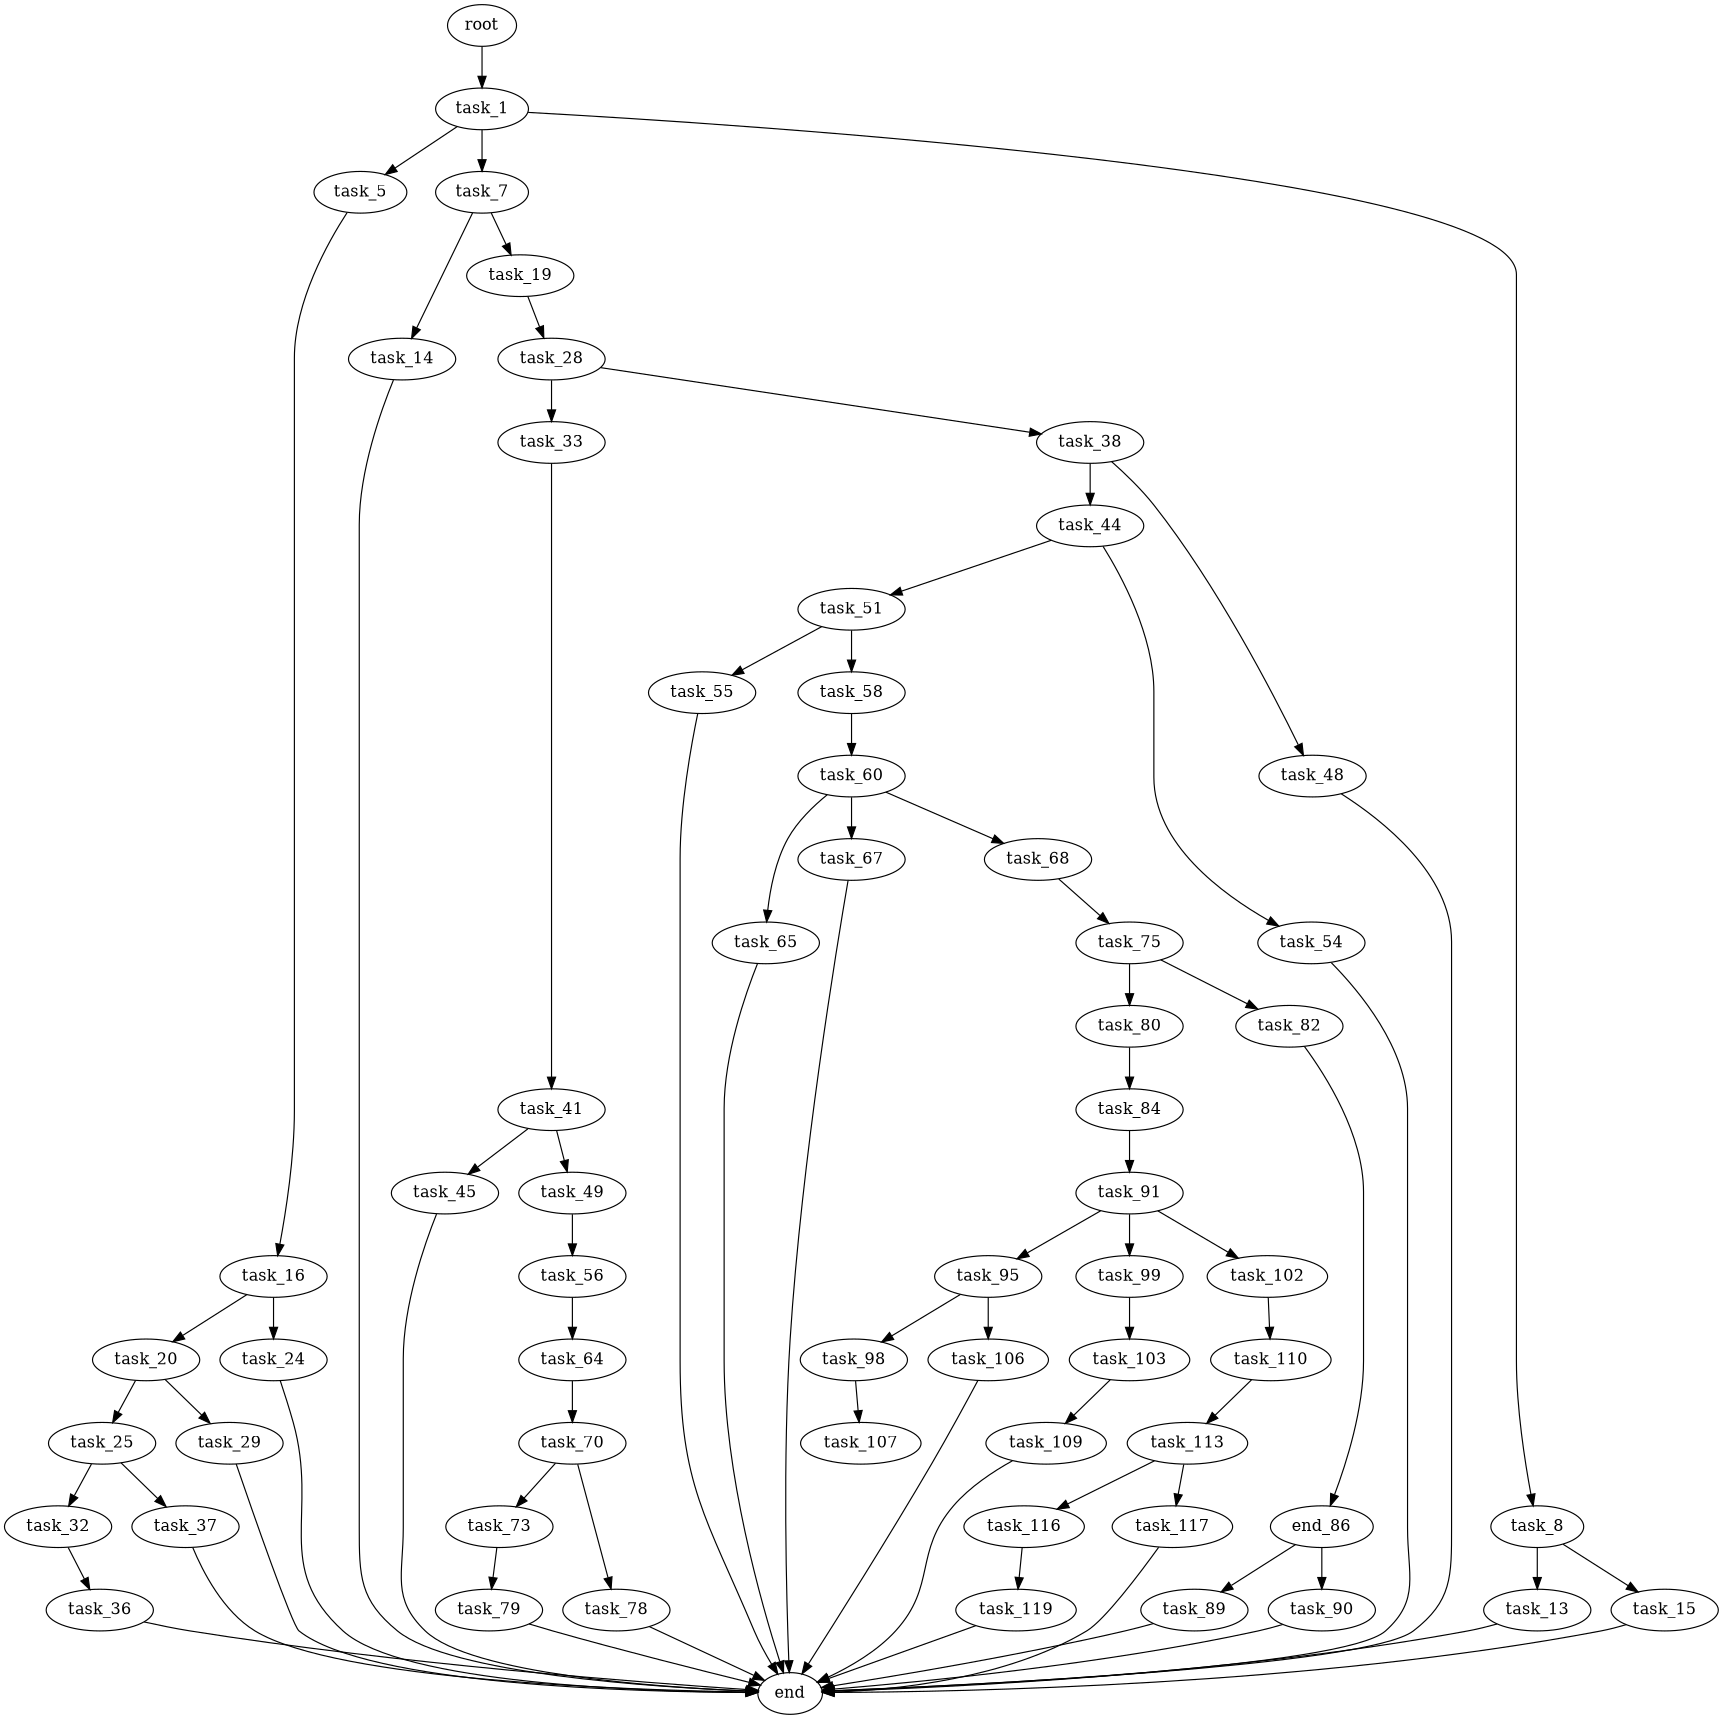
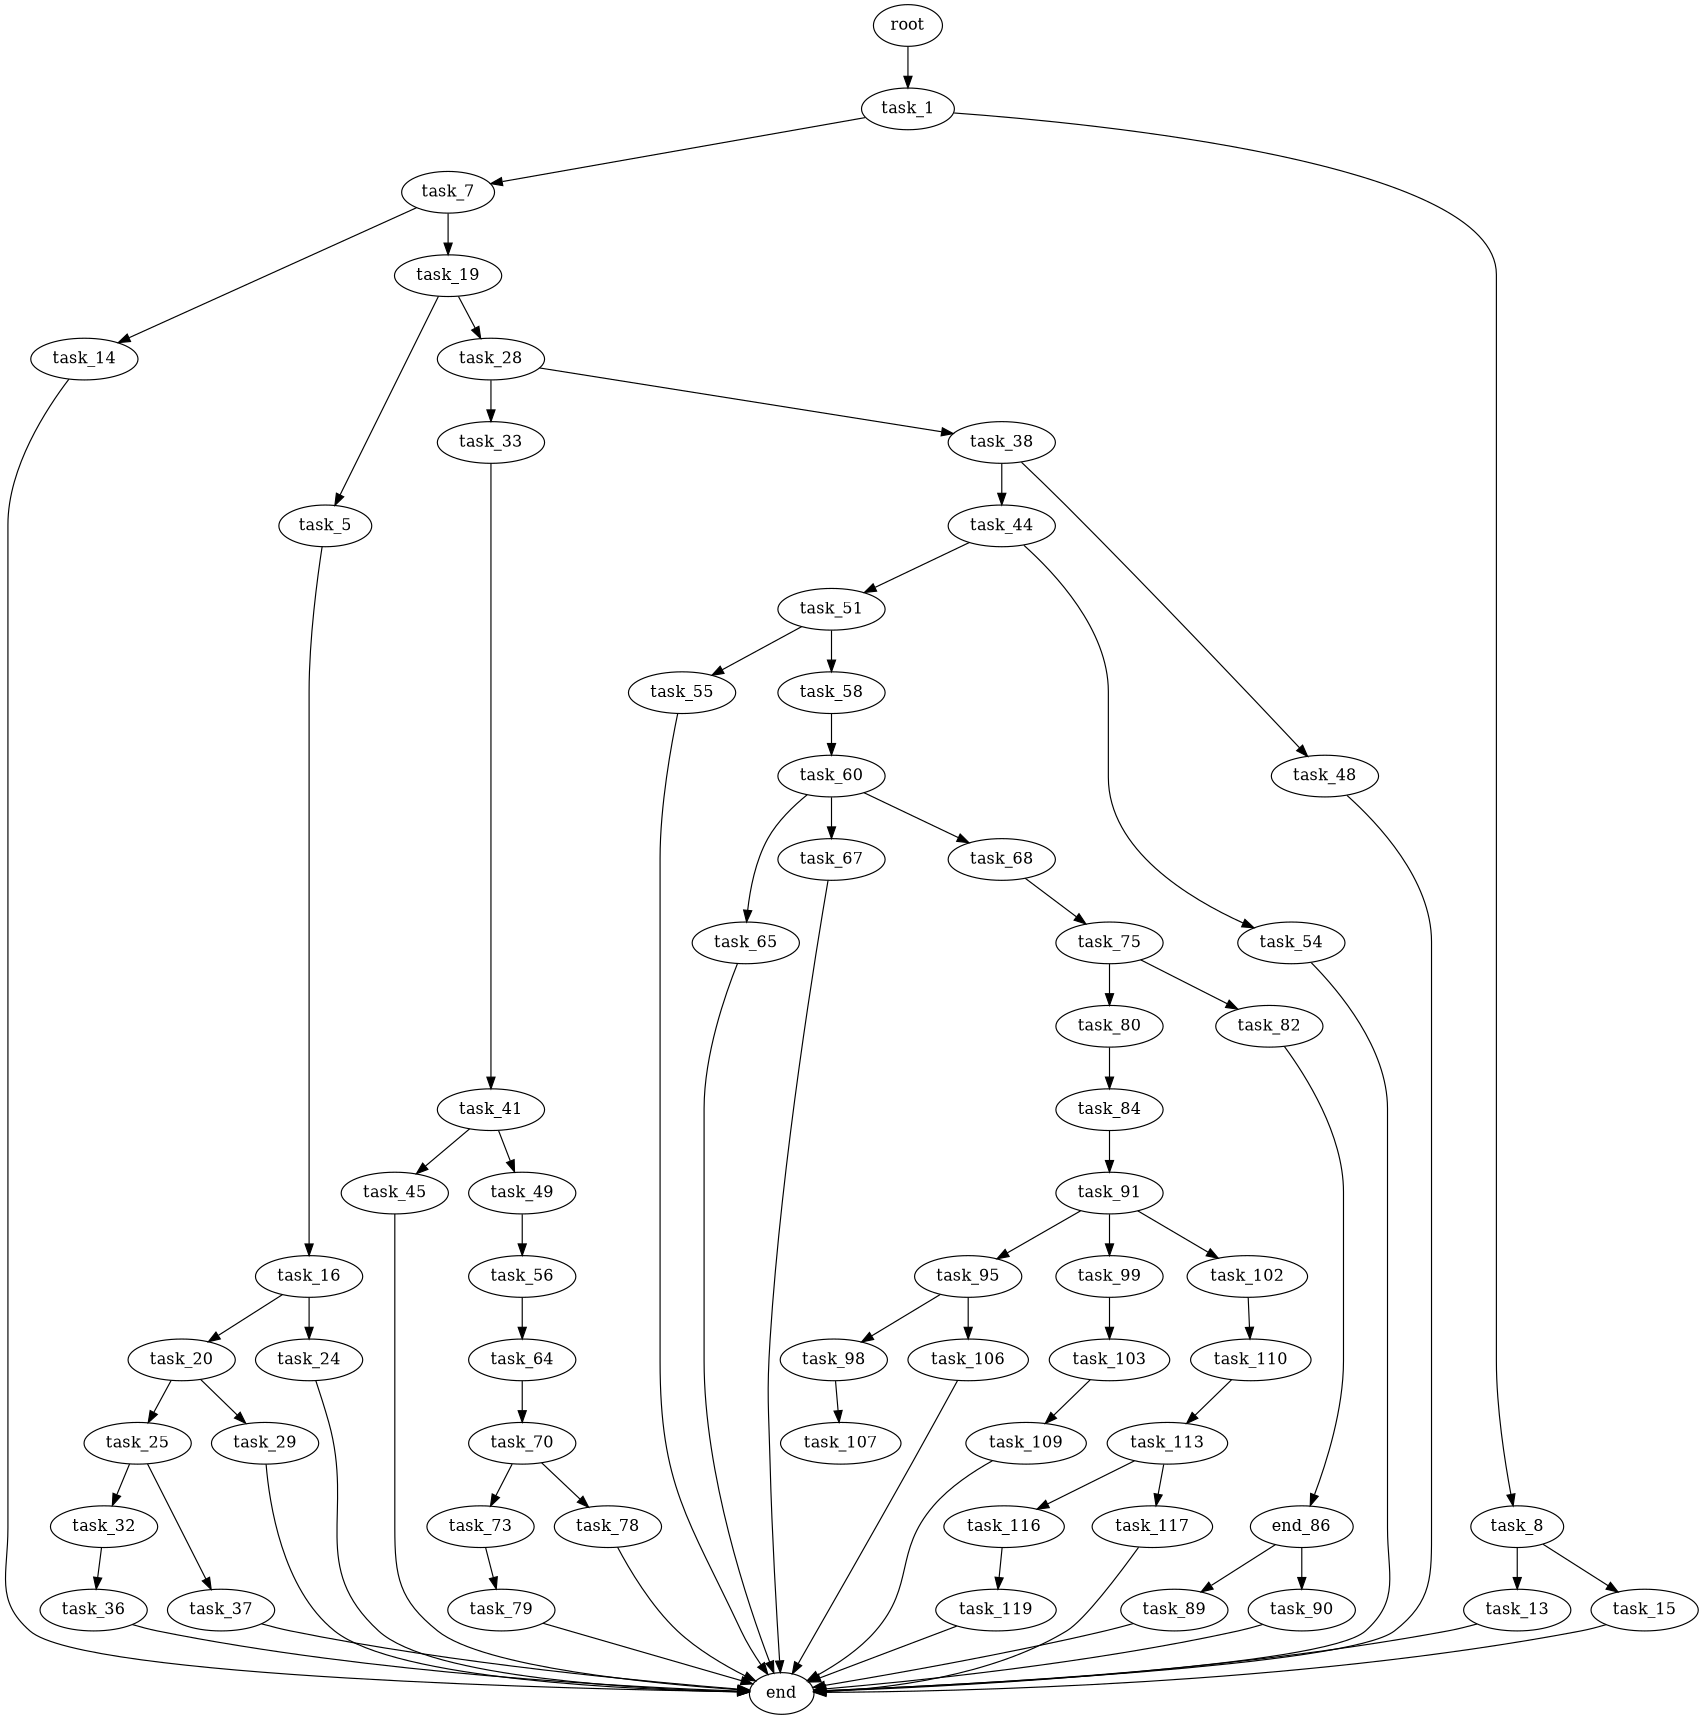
edge "task_1" -> "task_5": now "task_19" -> "task_5"
